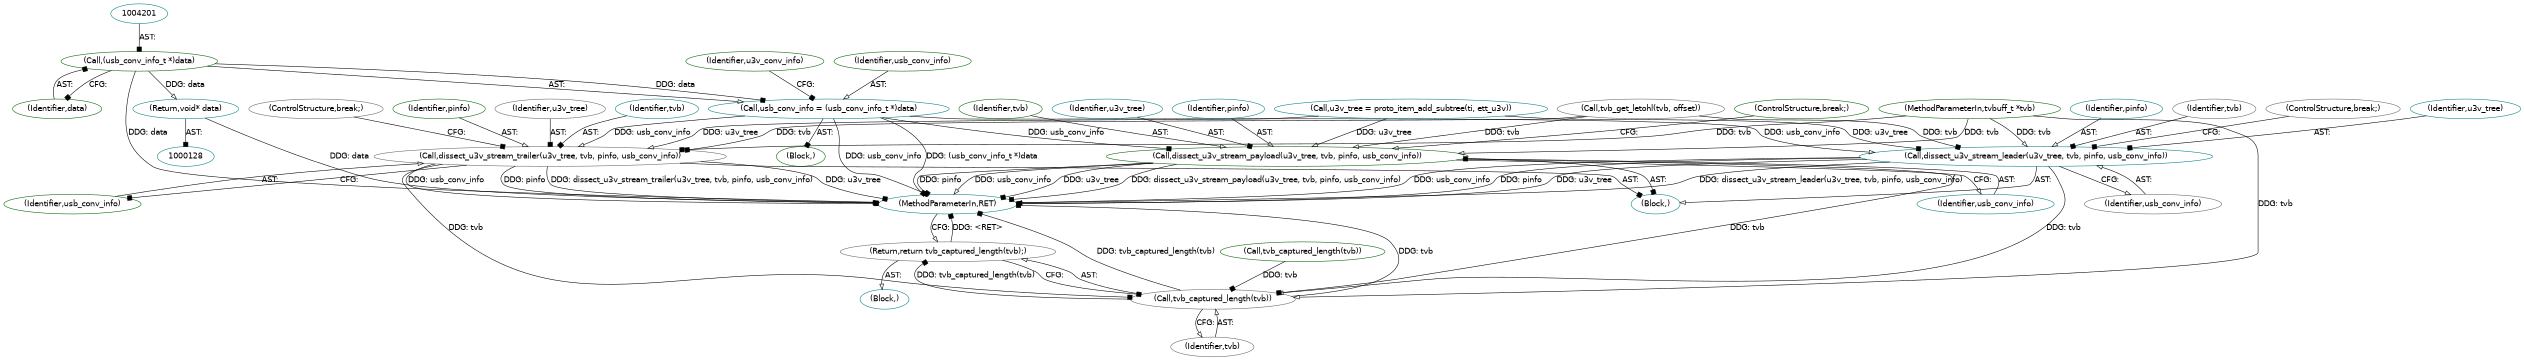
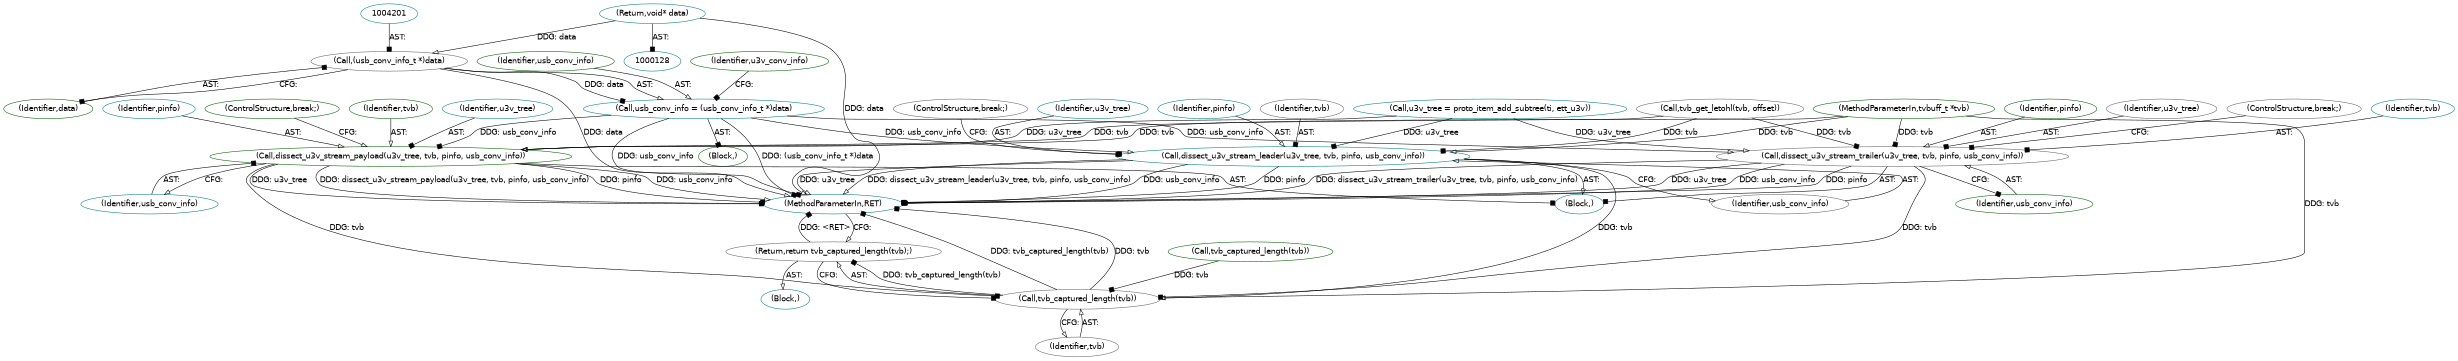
node "(Call,(usb_conv_info_t *)data)": color darkgreen -> gray40
edge "(Call,(usb_conv_info_t *)data)" -> "(Return,void* data)": reversed
